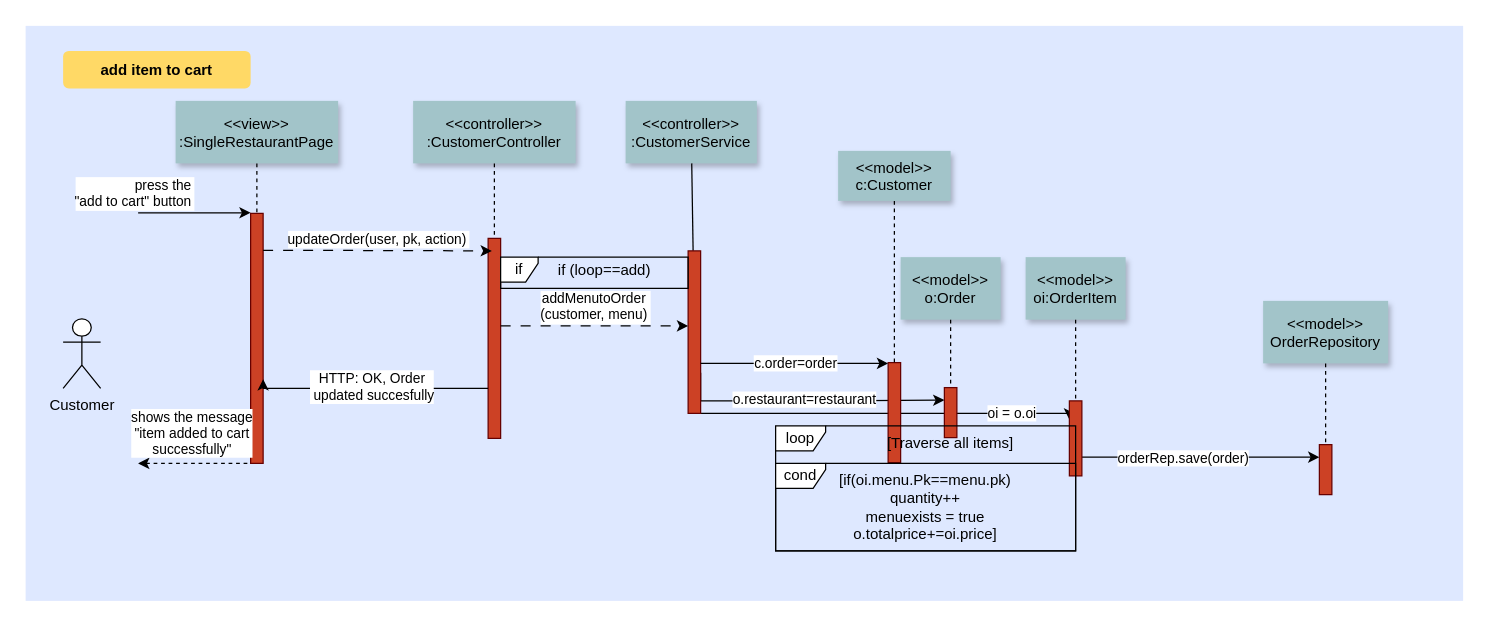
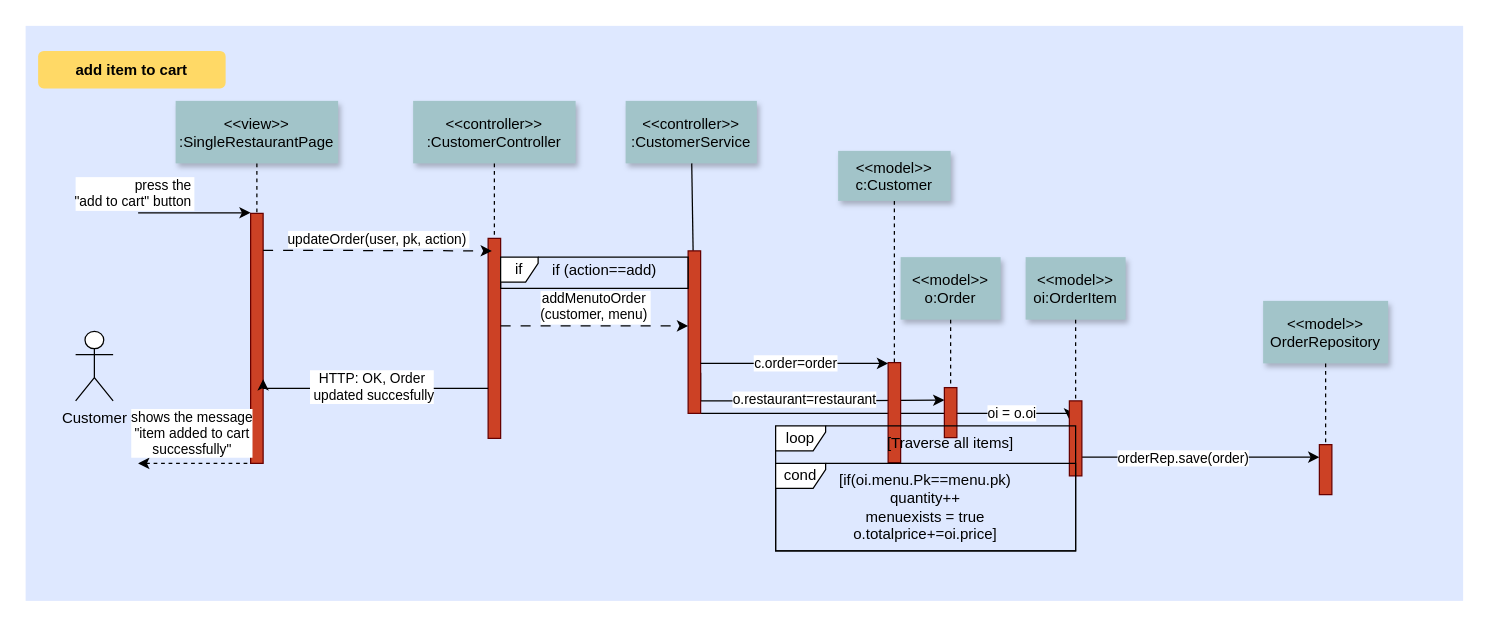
node "add item to cart": moved (157, 69) -> (132, 69)
node "if (loop==add)": label "if (loop==add)" -> "if (action==add)"
node "Customer": moved (82, 353) -> (94, 366)
